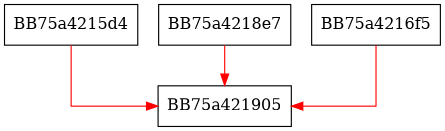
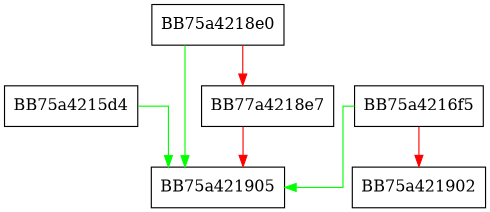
node "BB75a4218e0": added
node "BB75a4218e7": label "BB75a4218e7" -> "BB77a4218e7"
edge "BB75a4215d4" -> "BB75a421905": color red -> green
edge "BB75a4216f5" -> "BB75a421905": color red -> green
node "BB75a421902": added
